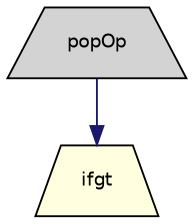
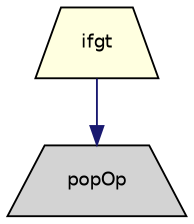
edge "popOp" -> "ifgt": reversed
